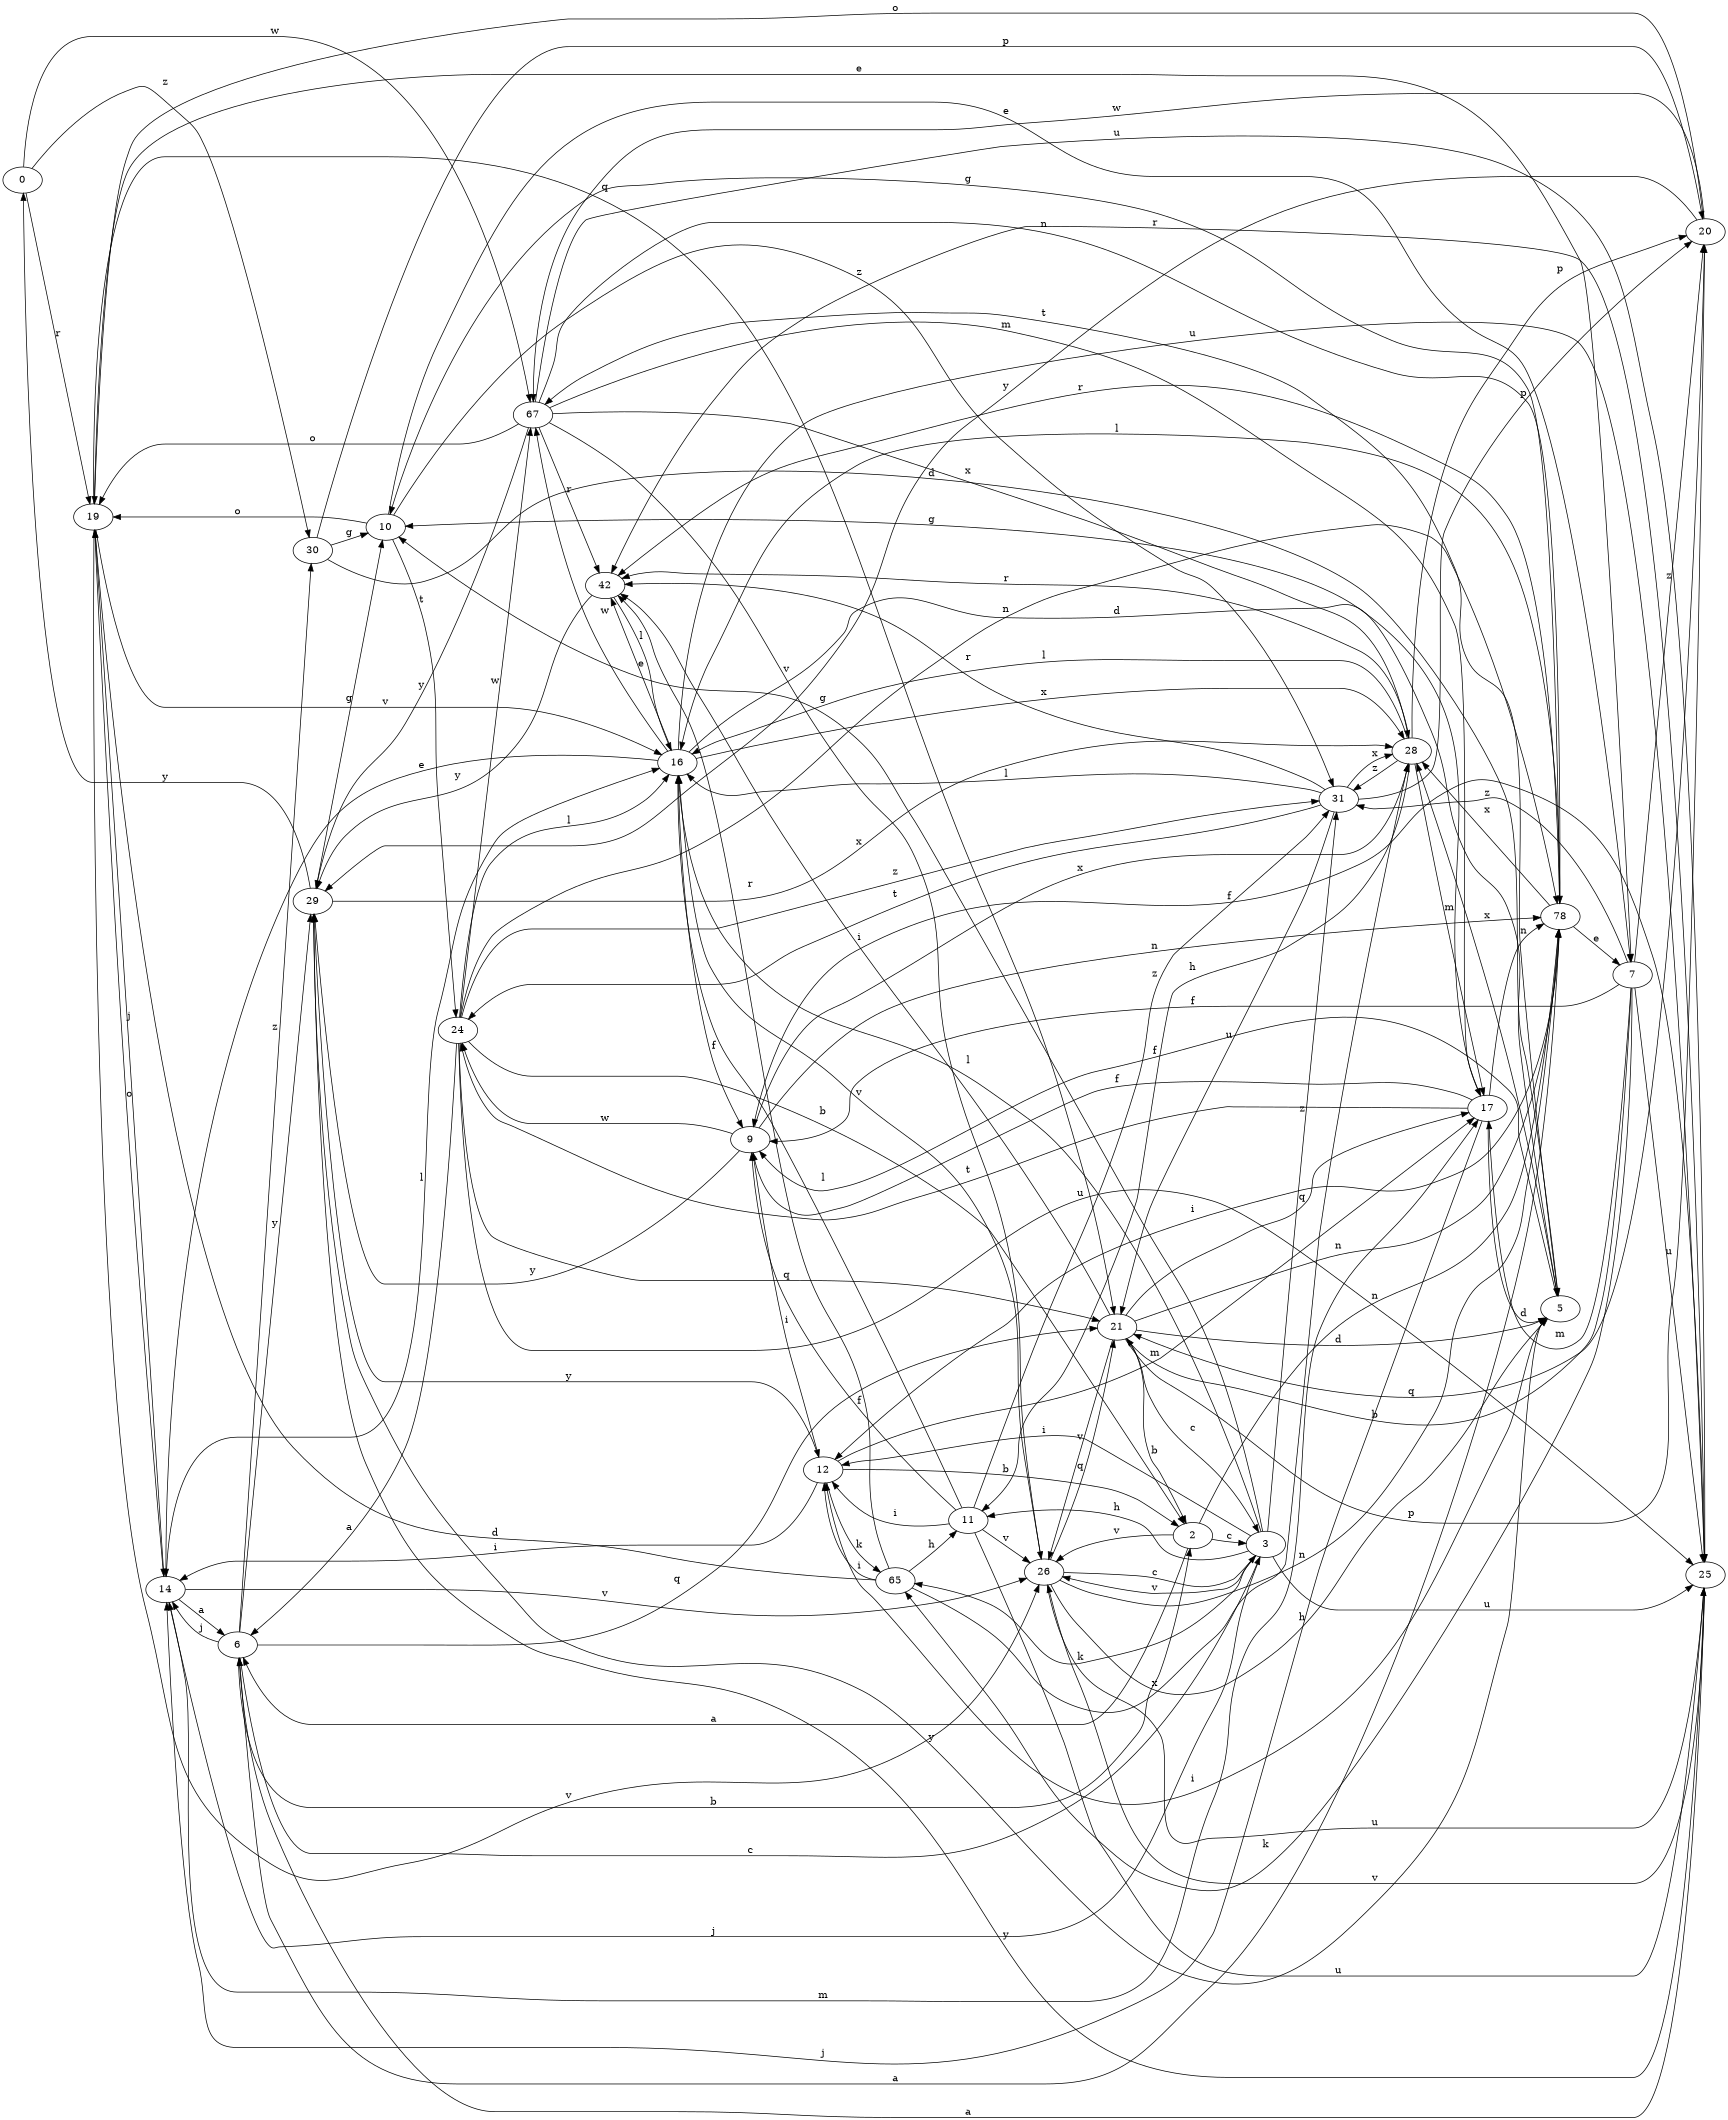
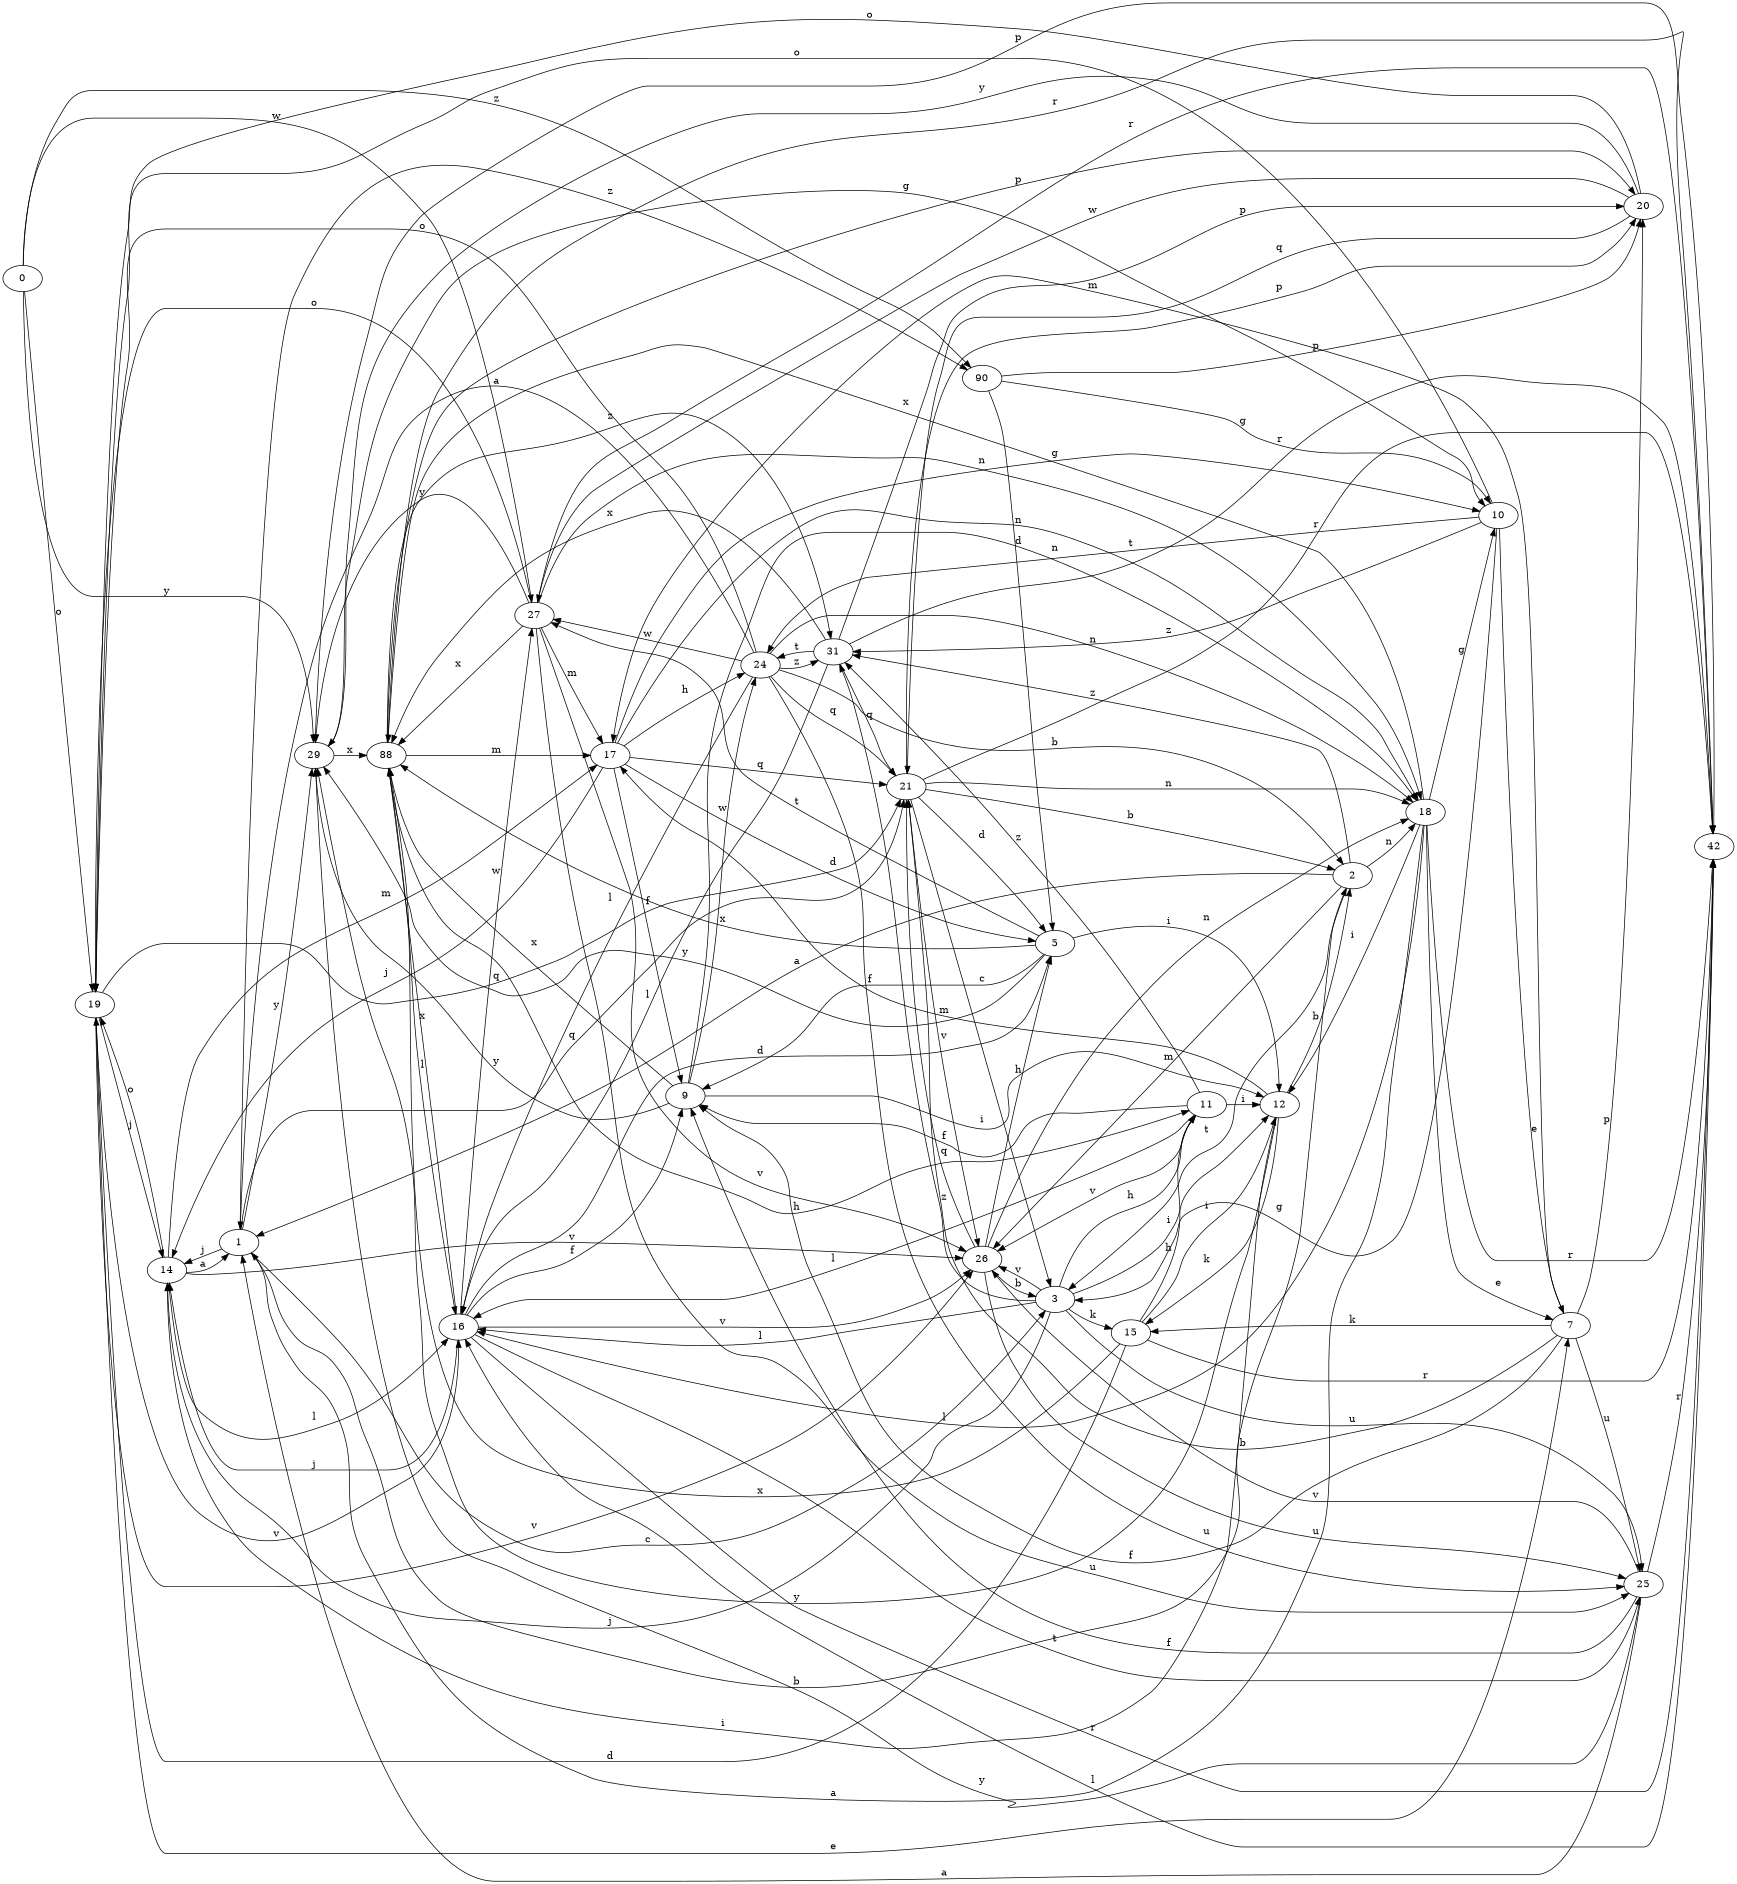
edge "24" -> "19": added, label "o"
edge "0" -> "19": label "r" -> "o"
edge "16" -> "25": label "u" -> "t"
node "67": label "67" -> "27"
node "30": label "30" -> "90"
edge "7" -> "20": label "z" -> "p"
edge "29" -> "0": reversed
edge "16" -> "42": label "e" -> "r"
node "28": label "28" -> "88"
edge "16" -> "14": label "e" -> "j"
edge "42" -> "29": label "y" -> "p"
edge "7" -> "31": now "2" -> "31"
edge "3" -> "10": reversed
node "78": label "78" -> "18"
edge "21" -> "42": label "i" -> "r"
edge "31" -> "21": label "u" -> "q"
edge "26" -> "16": reversed
edge "17" -> "24": label "t" -> "h"
edge "21" -> "17": reversed
edge "2" -> "26": label "v" -> "m"
edge "2" -> "3": label "c" -> "t"
edge "26" -> "3": label "c" -> "b"
node "65": label "65" -> "15"
node "6": label "6" -> "1"
edge "11" -> "25": removed, label "u"
